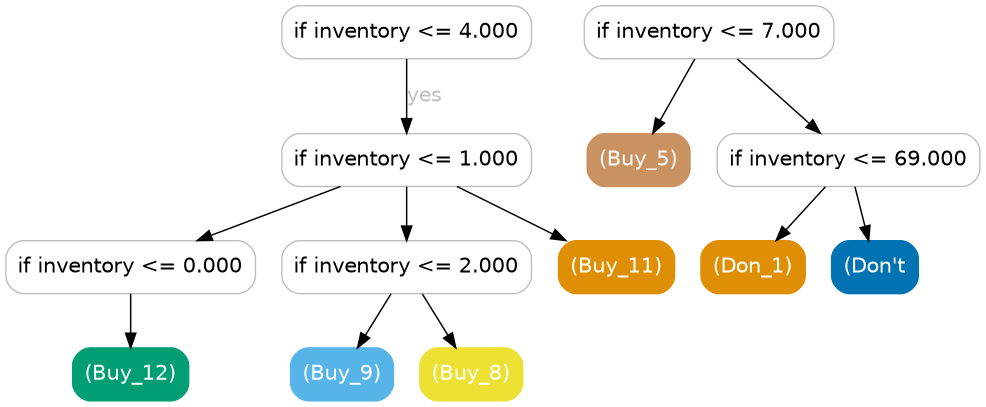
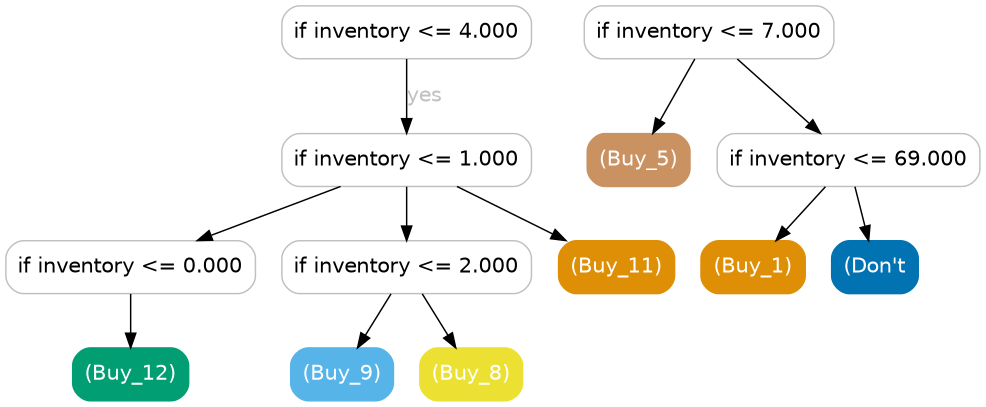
node "(Don_1)": label "(Don_1)" -> "(Buy_1)"
